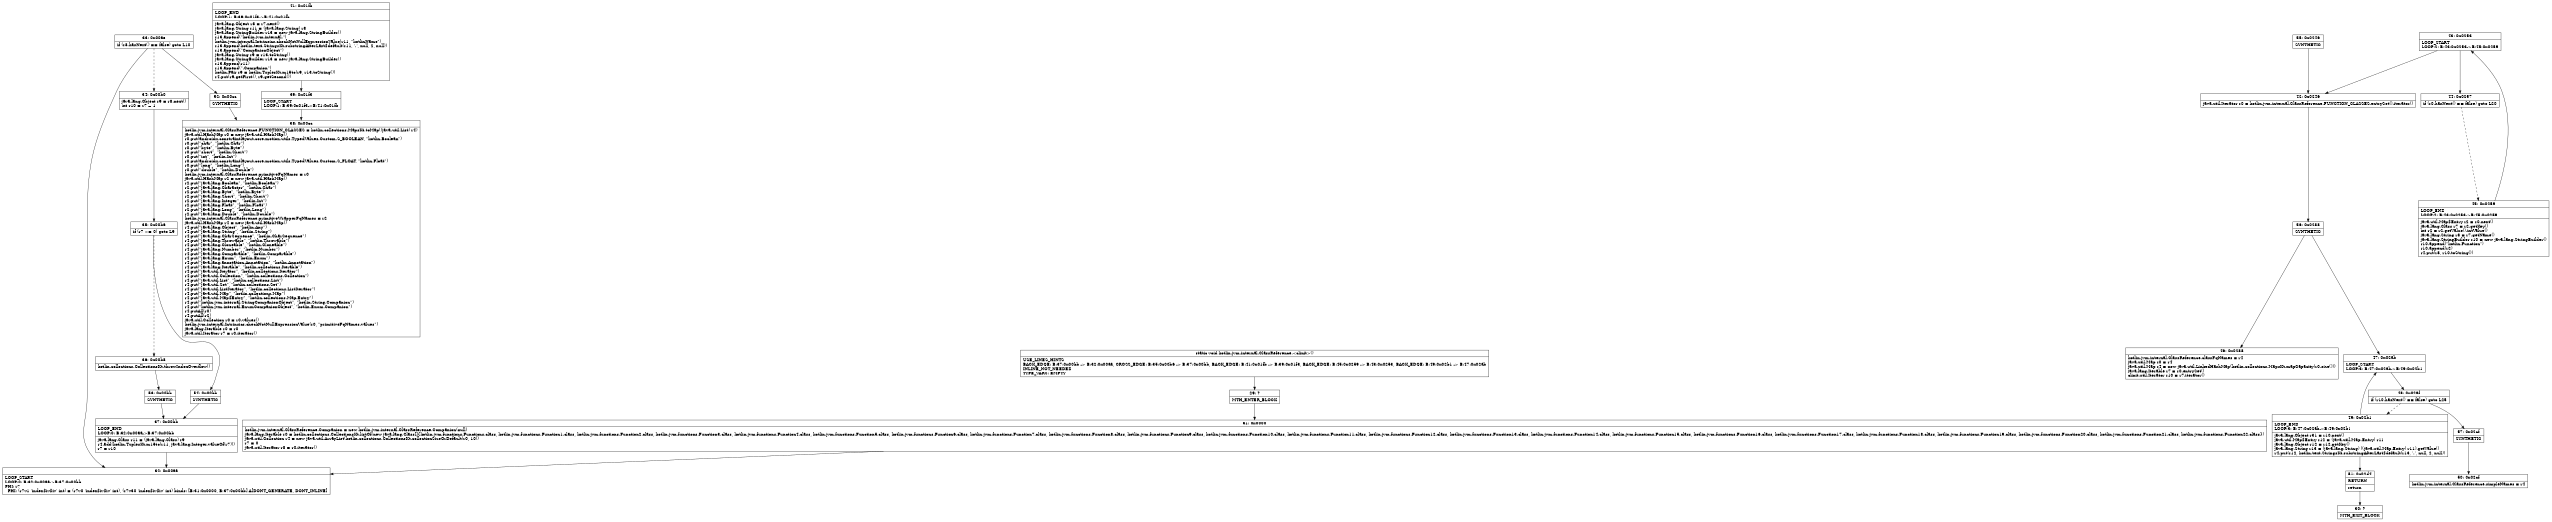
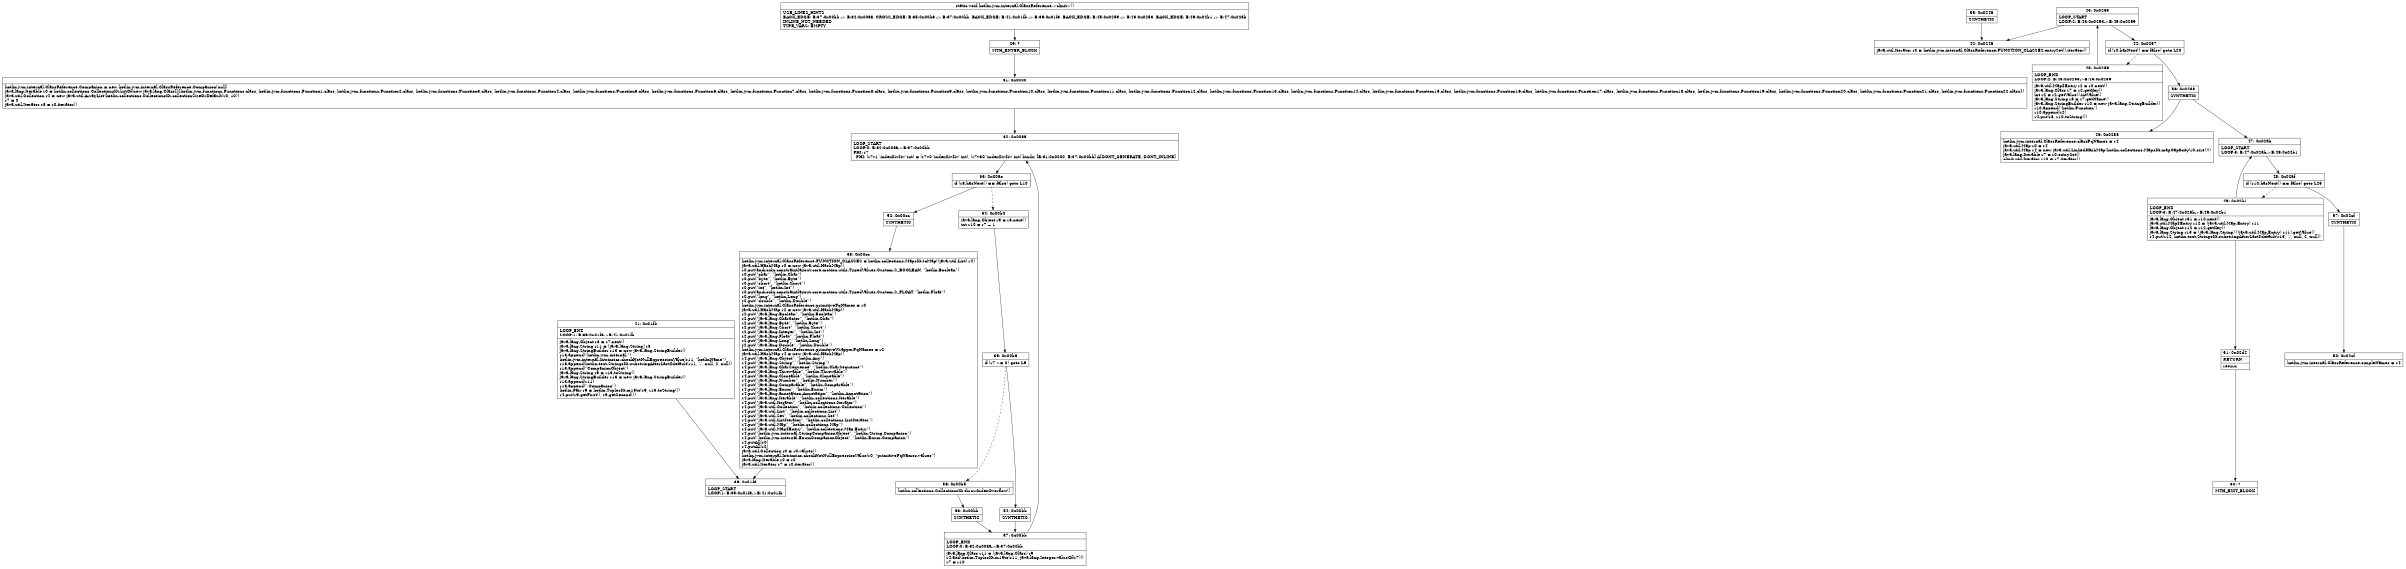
edge "39: 0x01f3" -> "38: 0x00cc": reversed
edge "42: 0x0246" -> "56: 0x0288": now "44: 0x0257" -> "56: 0x0288"
edge "33: 0x00ae" -> "32: 0x00aa": reversed
